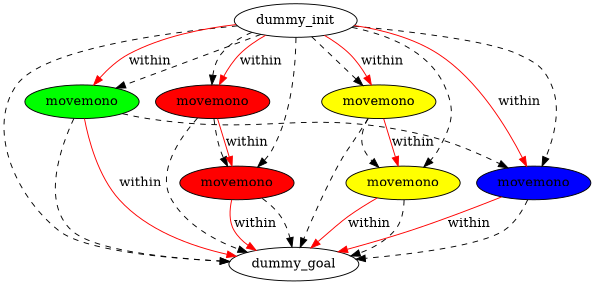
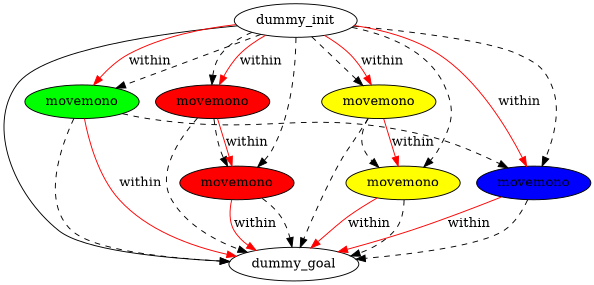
edge "dummy_init" -> "dummy_goal": style dashed -> solid
